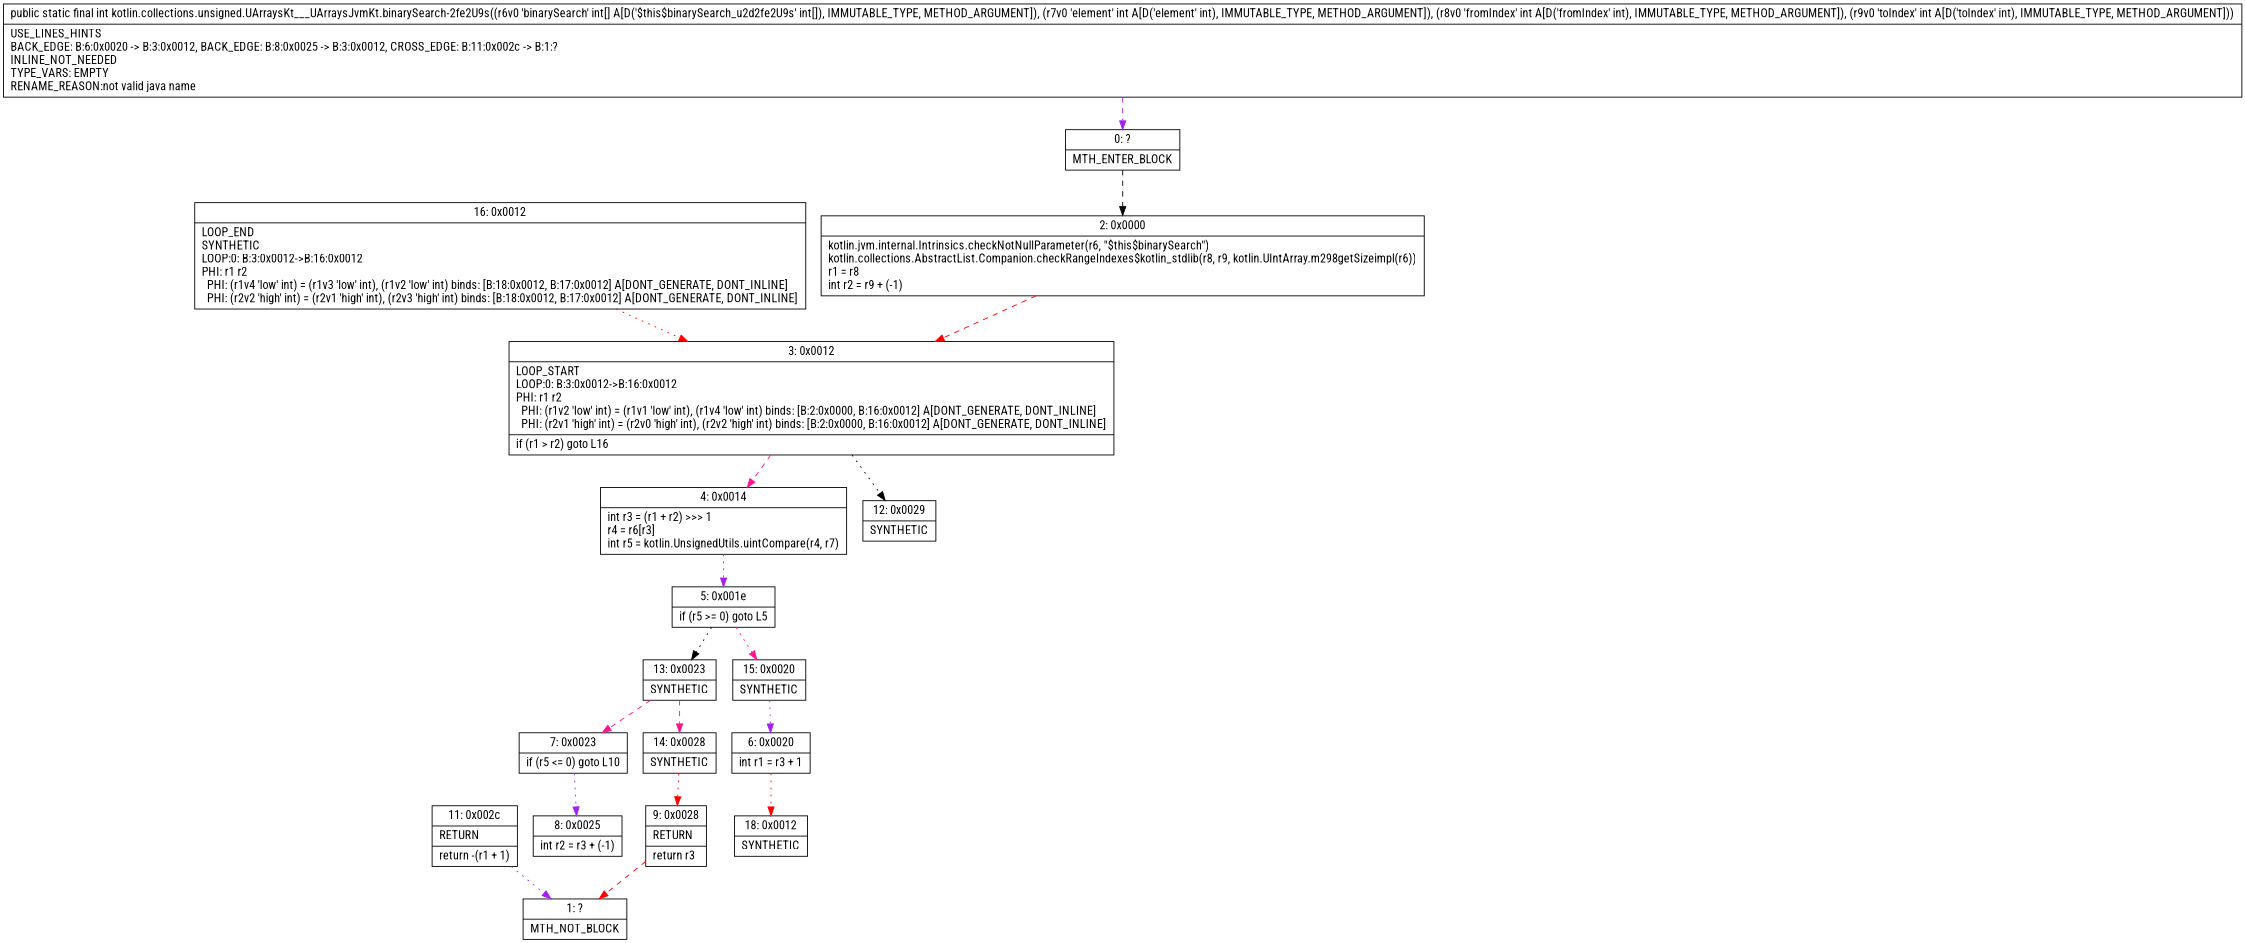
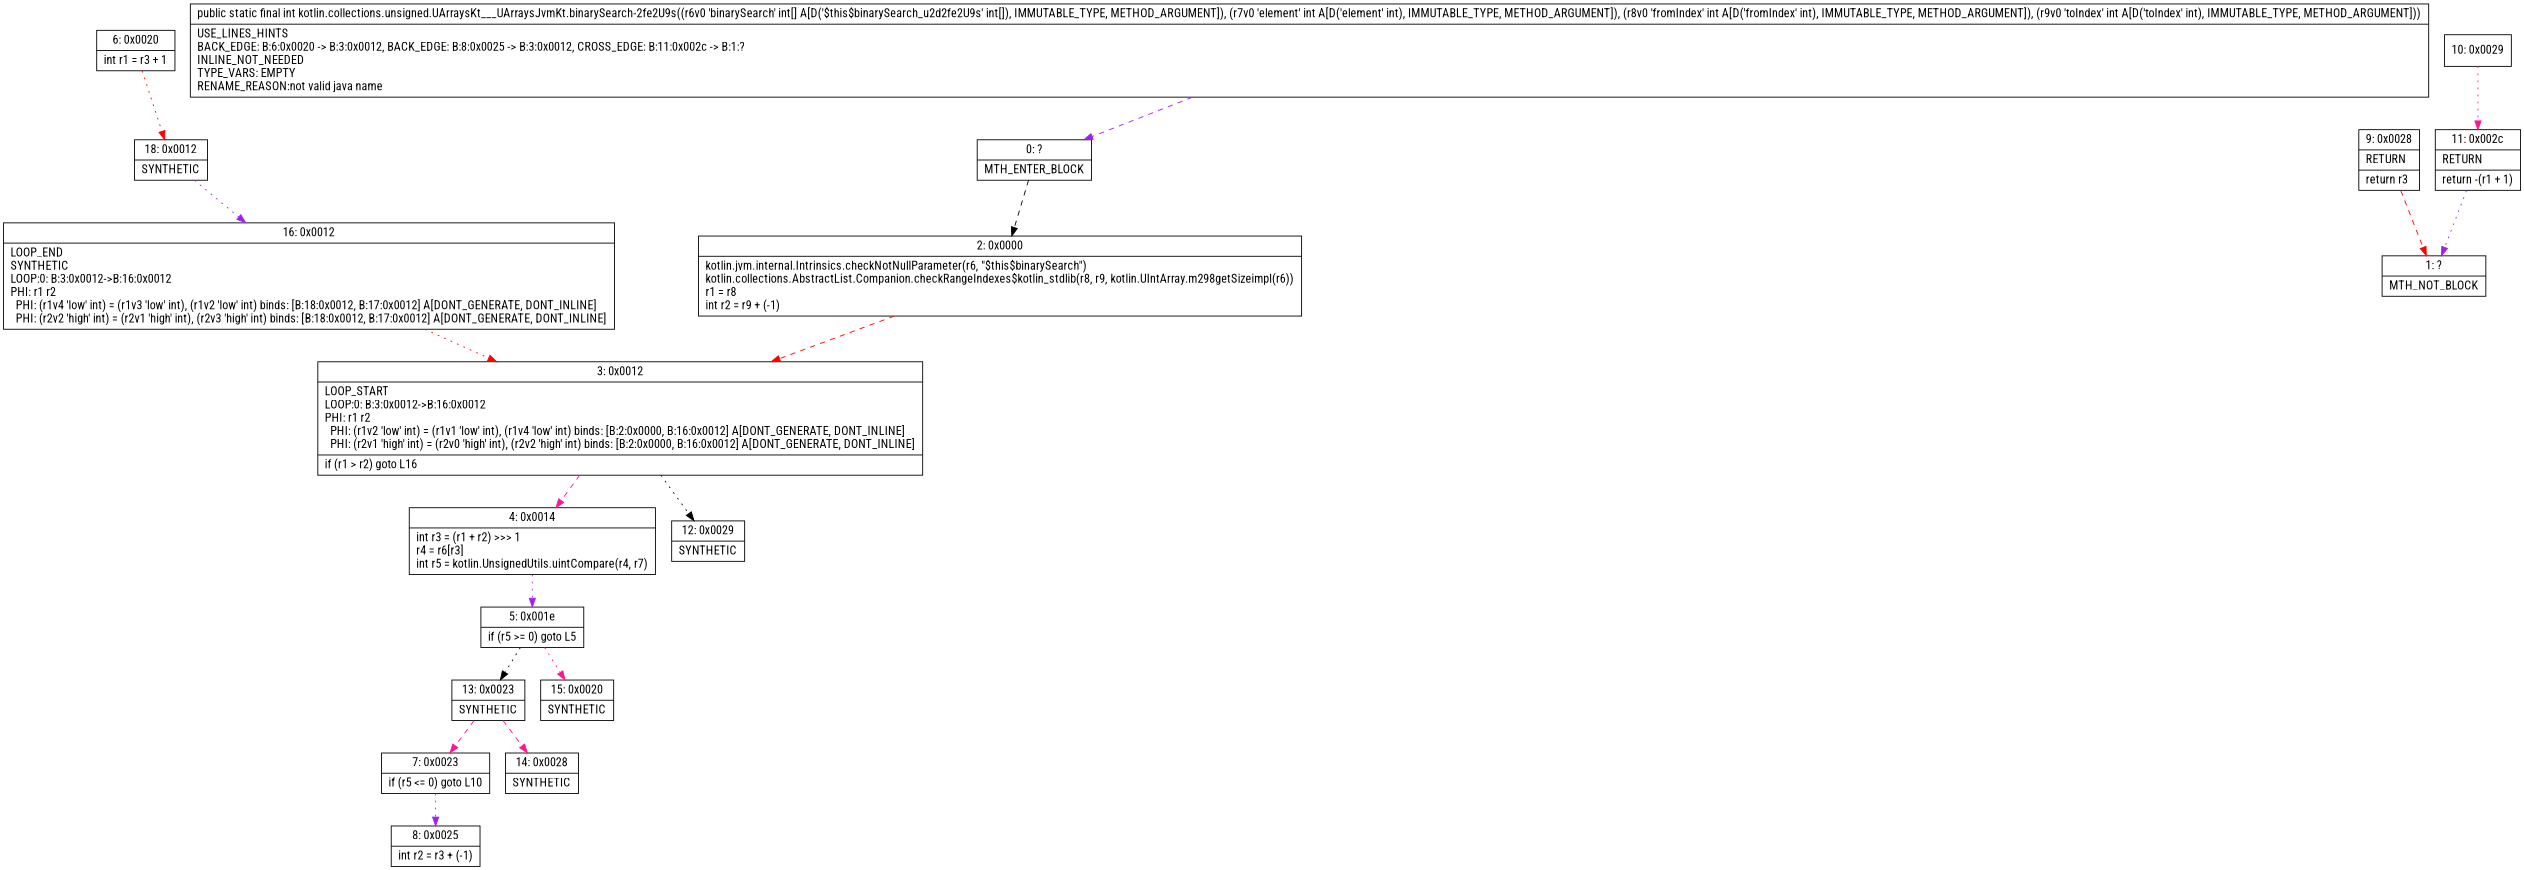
node "10: 0x0029": added
edge "18: 0x0012" -> "16: 0x0012": added
edge "15: 0x0020" -> "6: 0x0020": removed
edge "14: 0x0028" -> "9: 0x0028": removed
